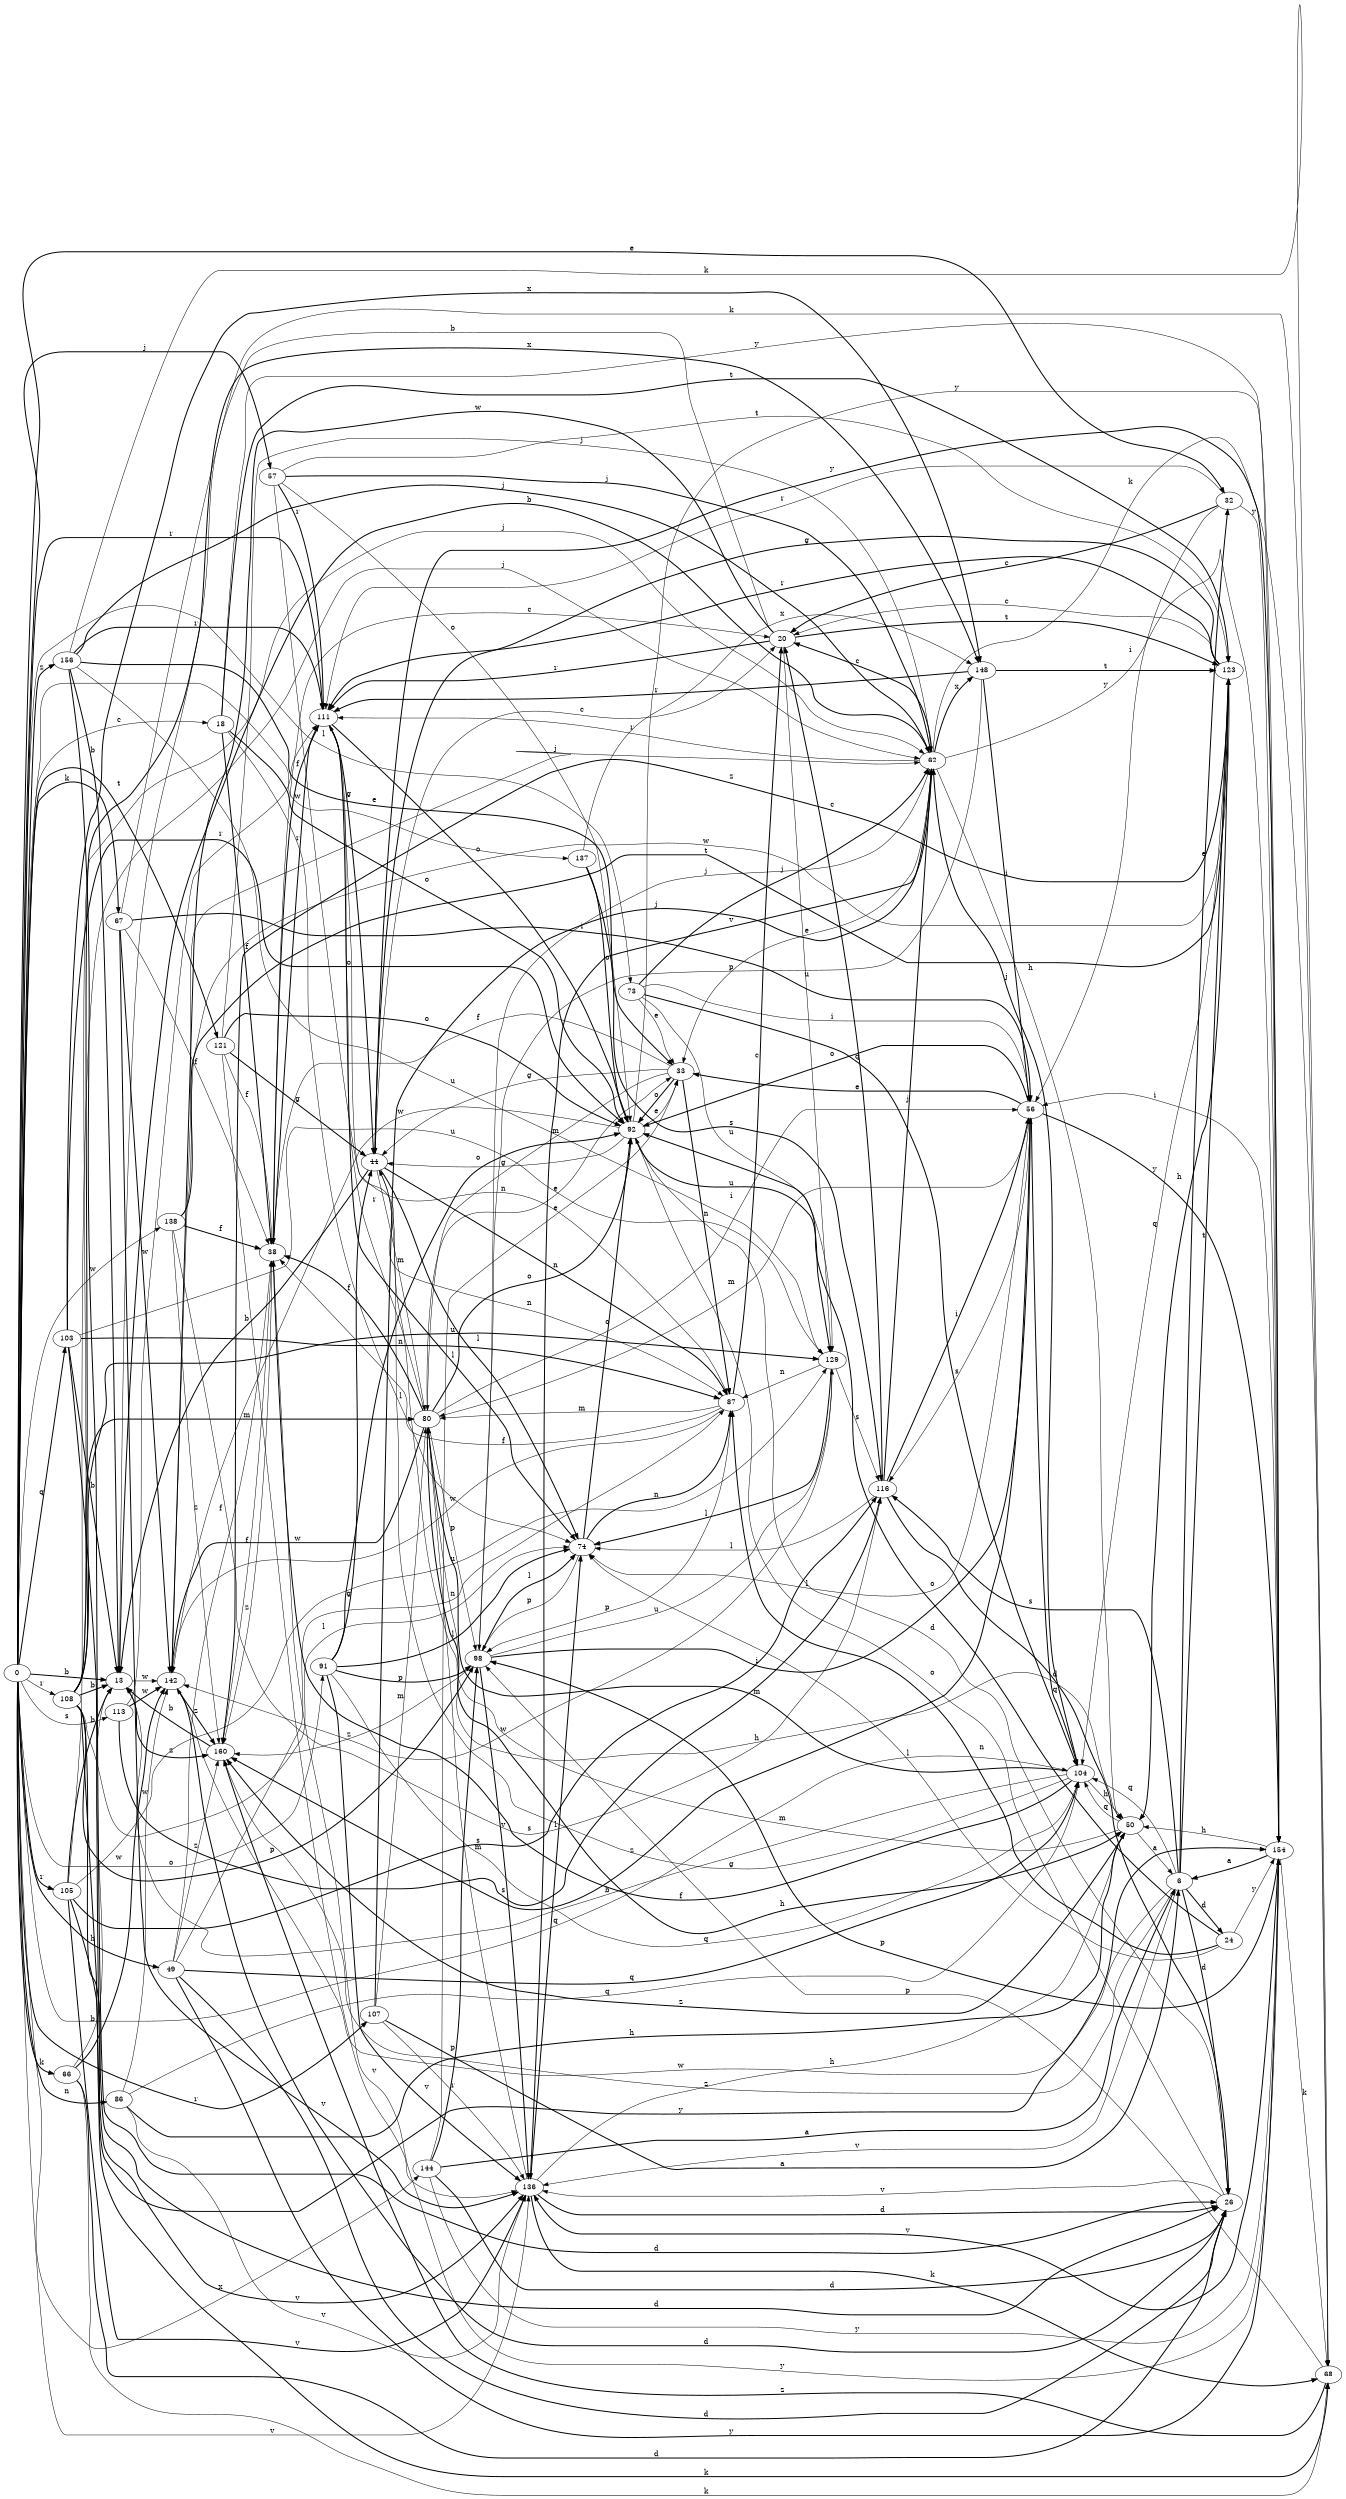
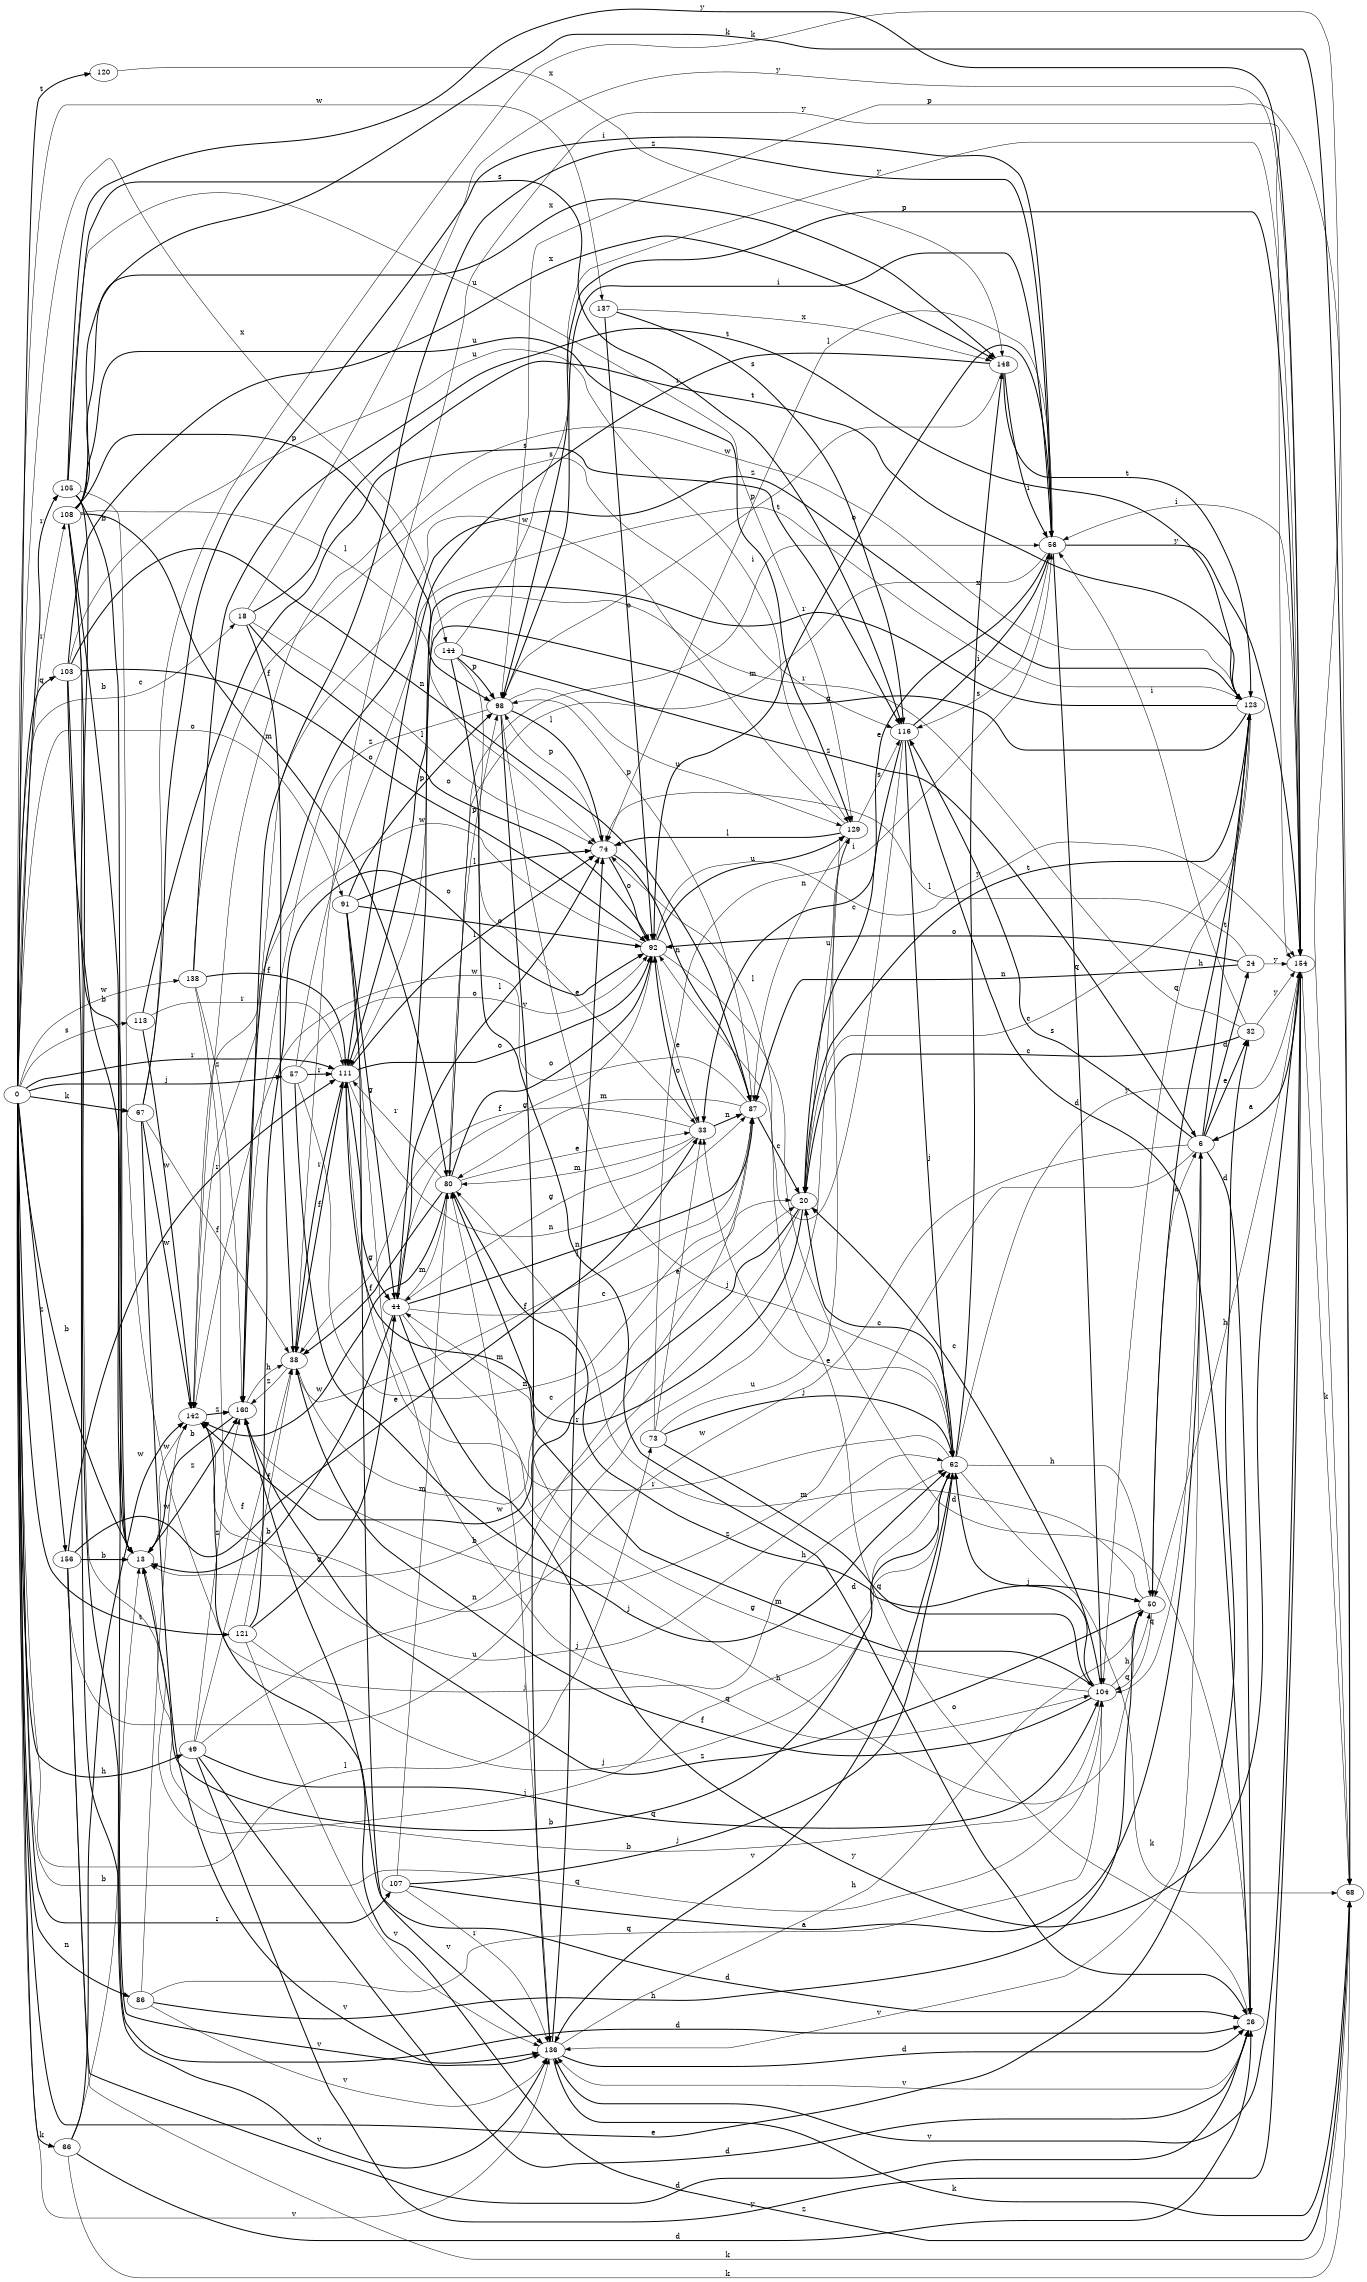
node "120": added
edge "156" -> "62": removed, label "j"
edge "138" -> "38": now "138" -> "111"
edge "104" -> "20": added, label "c"
edge "160" -> "38": label "f" -> "h"
edge "144" -> "6": label "a" -> "z"
